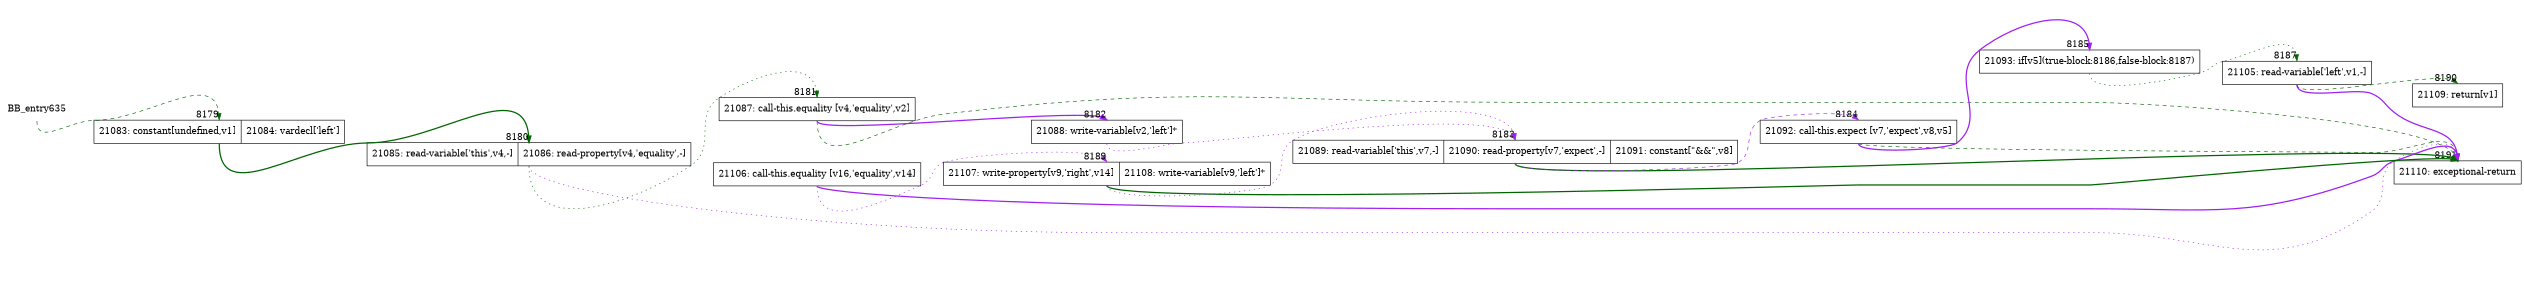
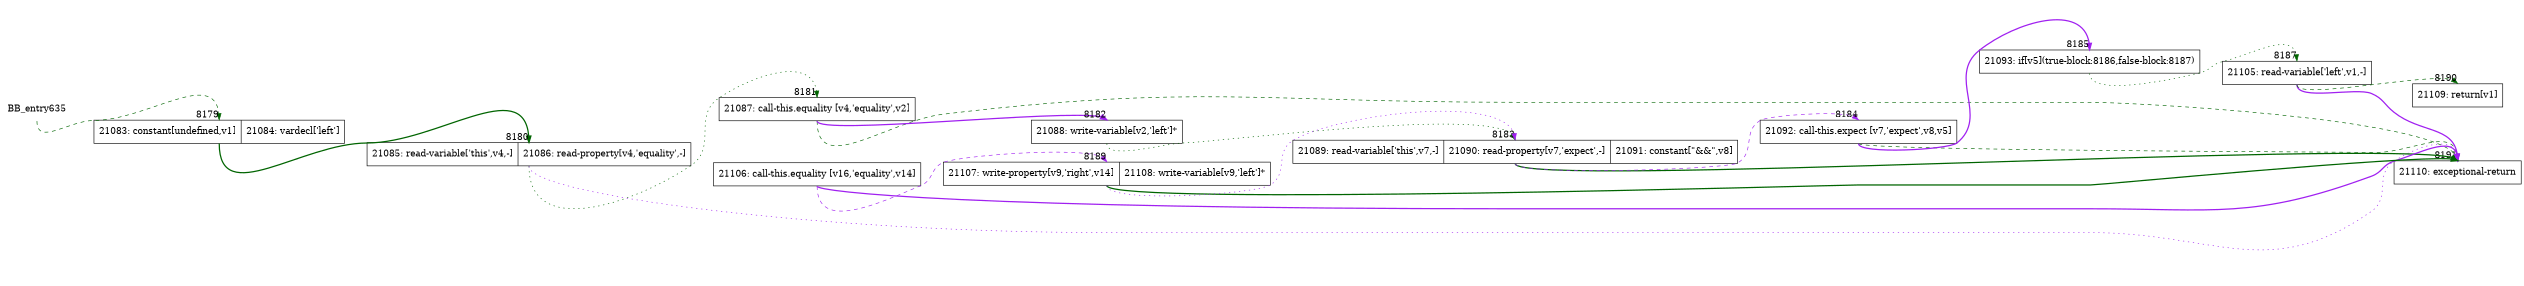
edge "21088: write-variable[v2,'left']*" -> "21089: read-variable['this',v7,-]": color purple -> darkgreen
edge "21106: call-this.equality [v16,'equality',v14]" -> "21107: write-property[v9,'right',v14]": style dotted -> dashed
